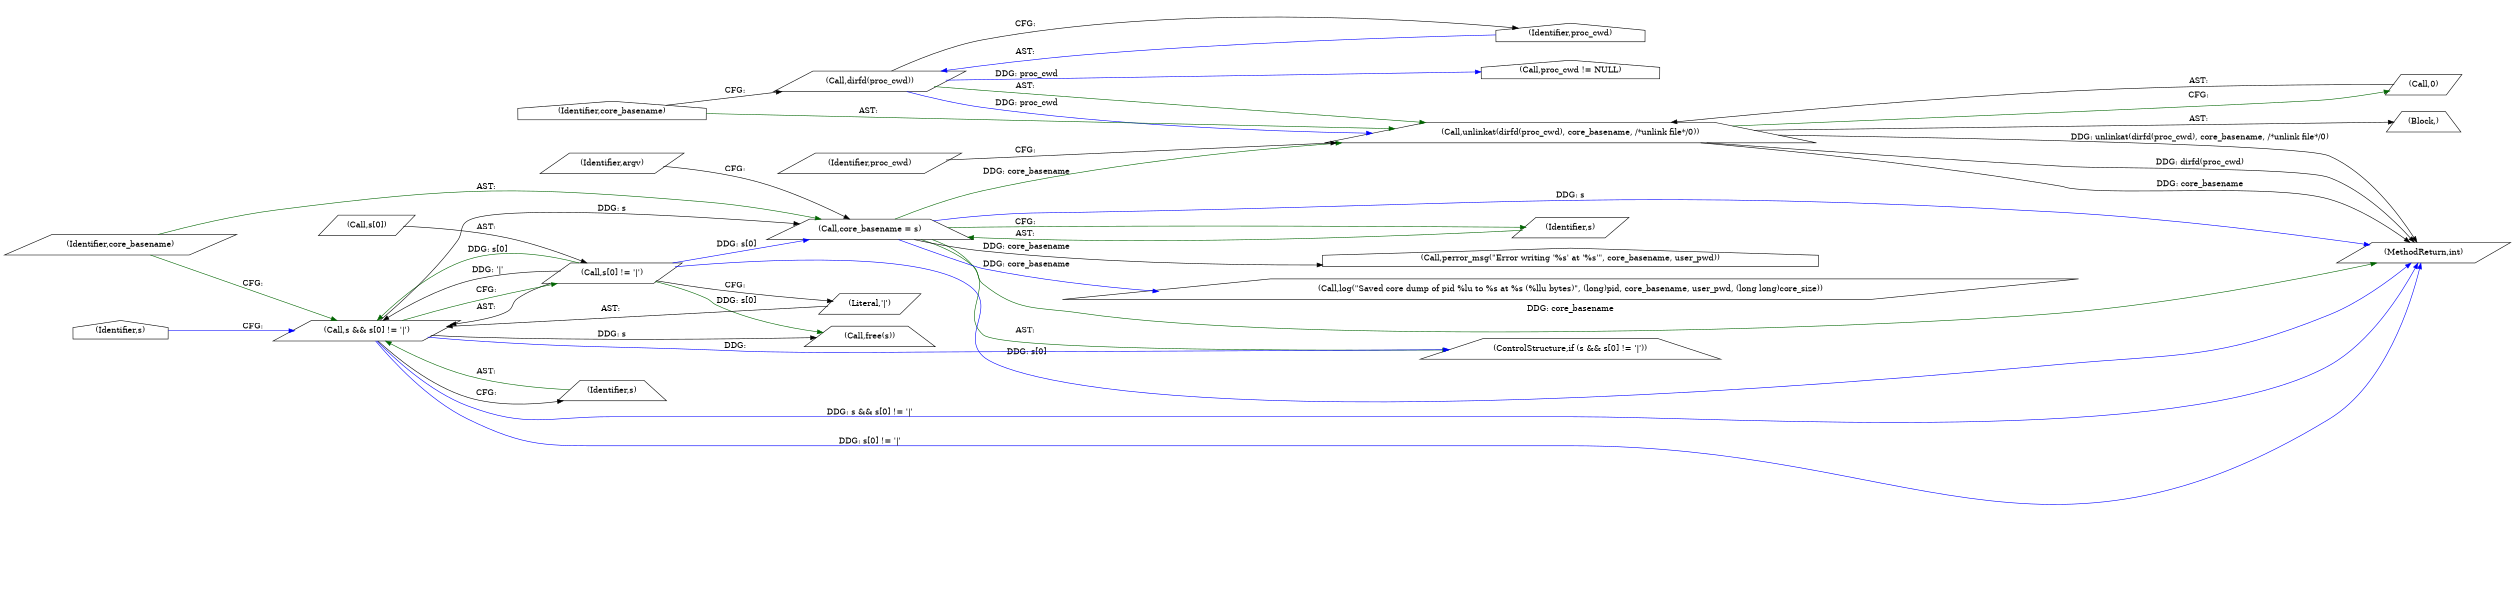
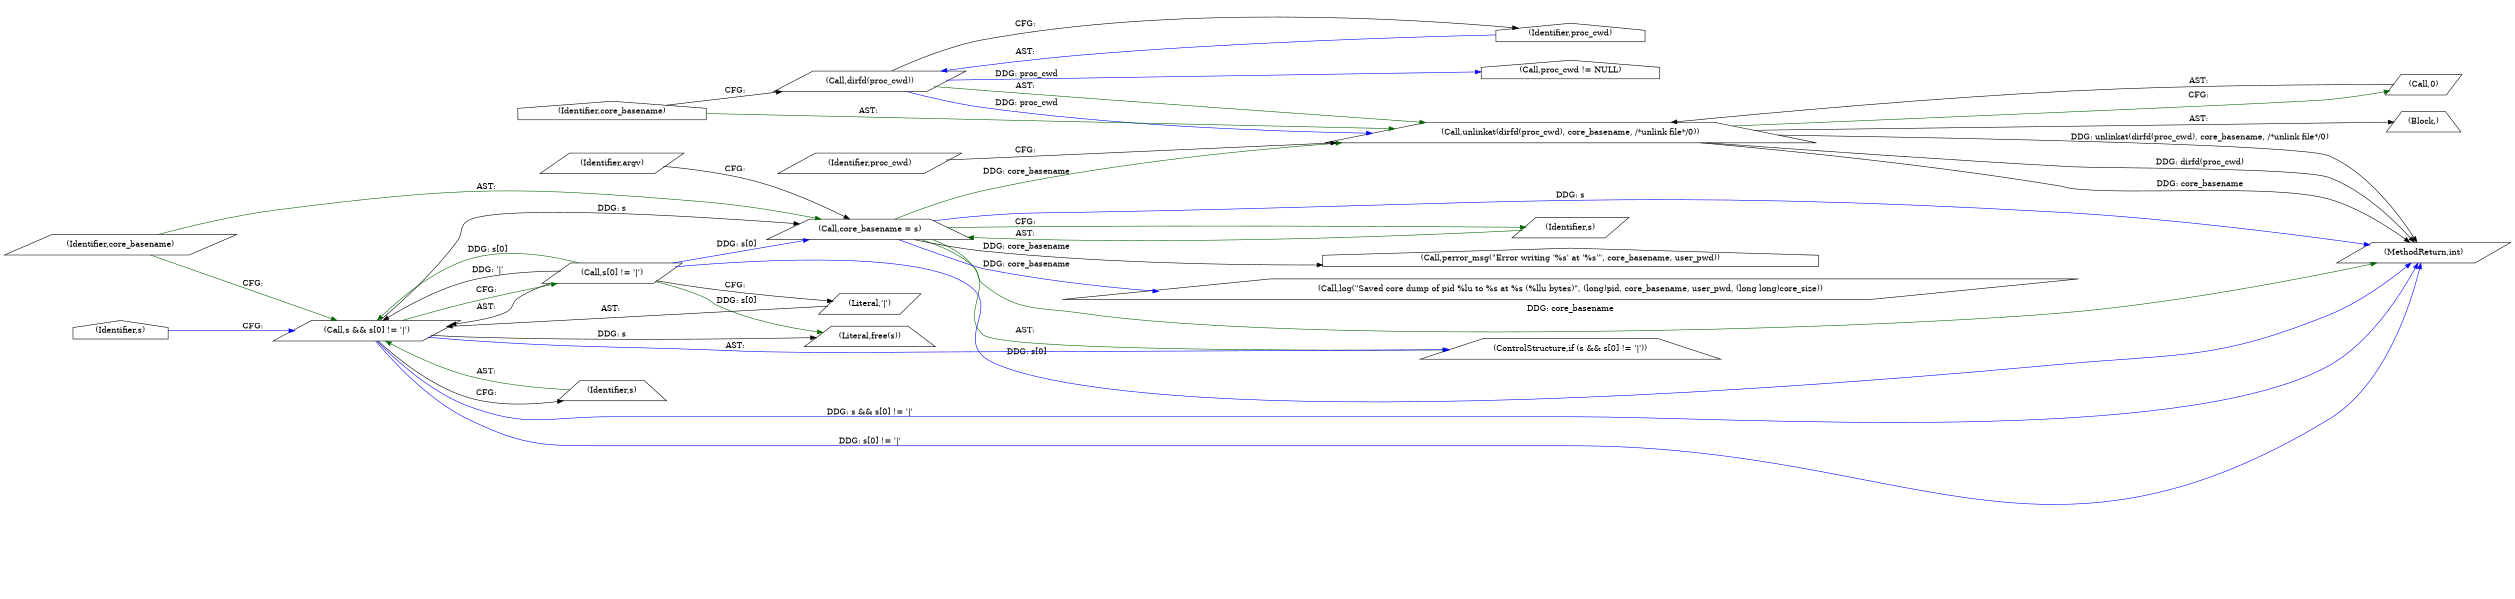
node "(Call,s[0])": removed
node "(Call,free(s))": label "(Call,free(s))" -> "(Literal,free(s))"
edge "(Call,s && s[0] != '|')" -> "(ControlStructure,if (s && s[0] != '|'))": label "DDG: " -> "AST: "
